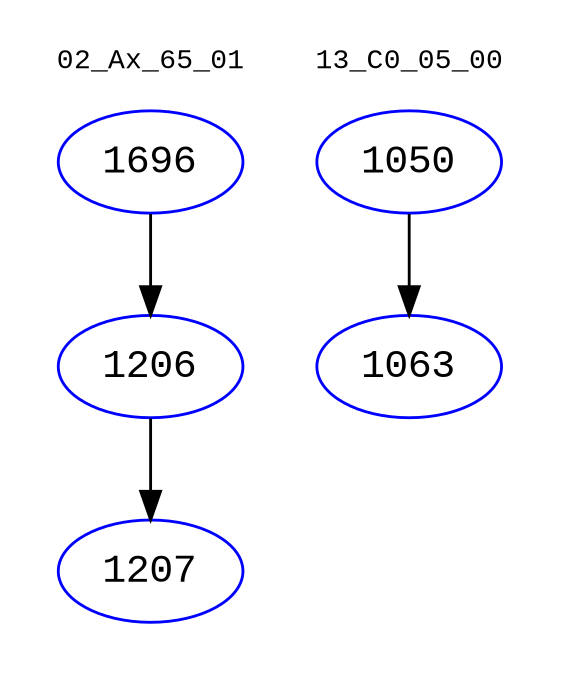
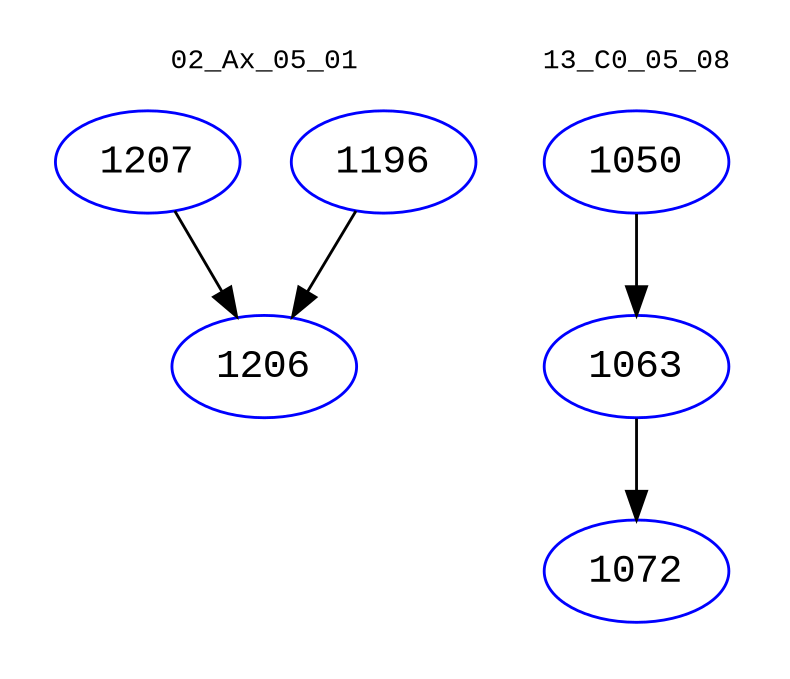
cluster "02_Ax_65_01": label "02_Ax_65_01" -> "02_Ax_05_01"
cluster "13_C0_05_00": label "13_C0_05_00" -> "13_C0_05_08"
node "1696": label "1696" -> "1196"
edge "1206" -> "1207": reversed
node "1072": added
